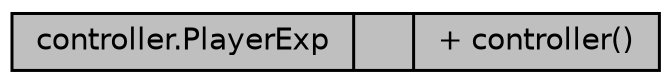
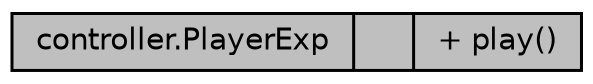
node "controller.PlayerExp": text "+ controller()" -> "+ play()"
